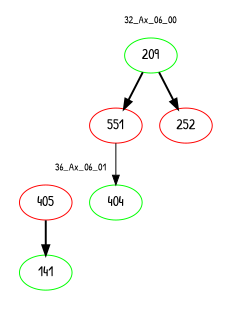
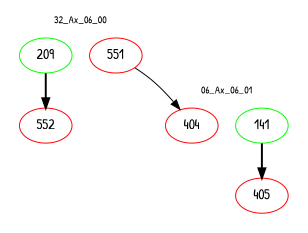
edge "209" -> "551": removed
node "252": label "252" -> "552"
cluster "36_Ax_06_01": label "36_Ax_06_01" -> "06_Ax_06_01"
node "404": color green -> red
edge "405" -> "141": reversed
